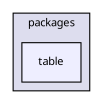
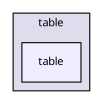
cluster "packages": label "packages" -> "table"
